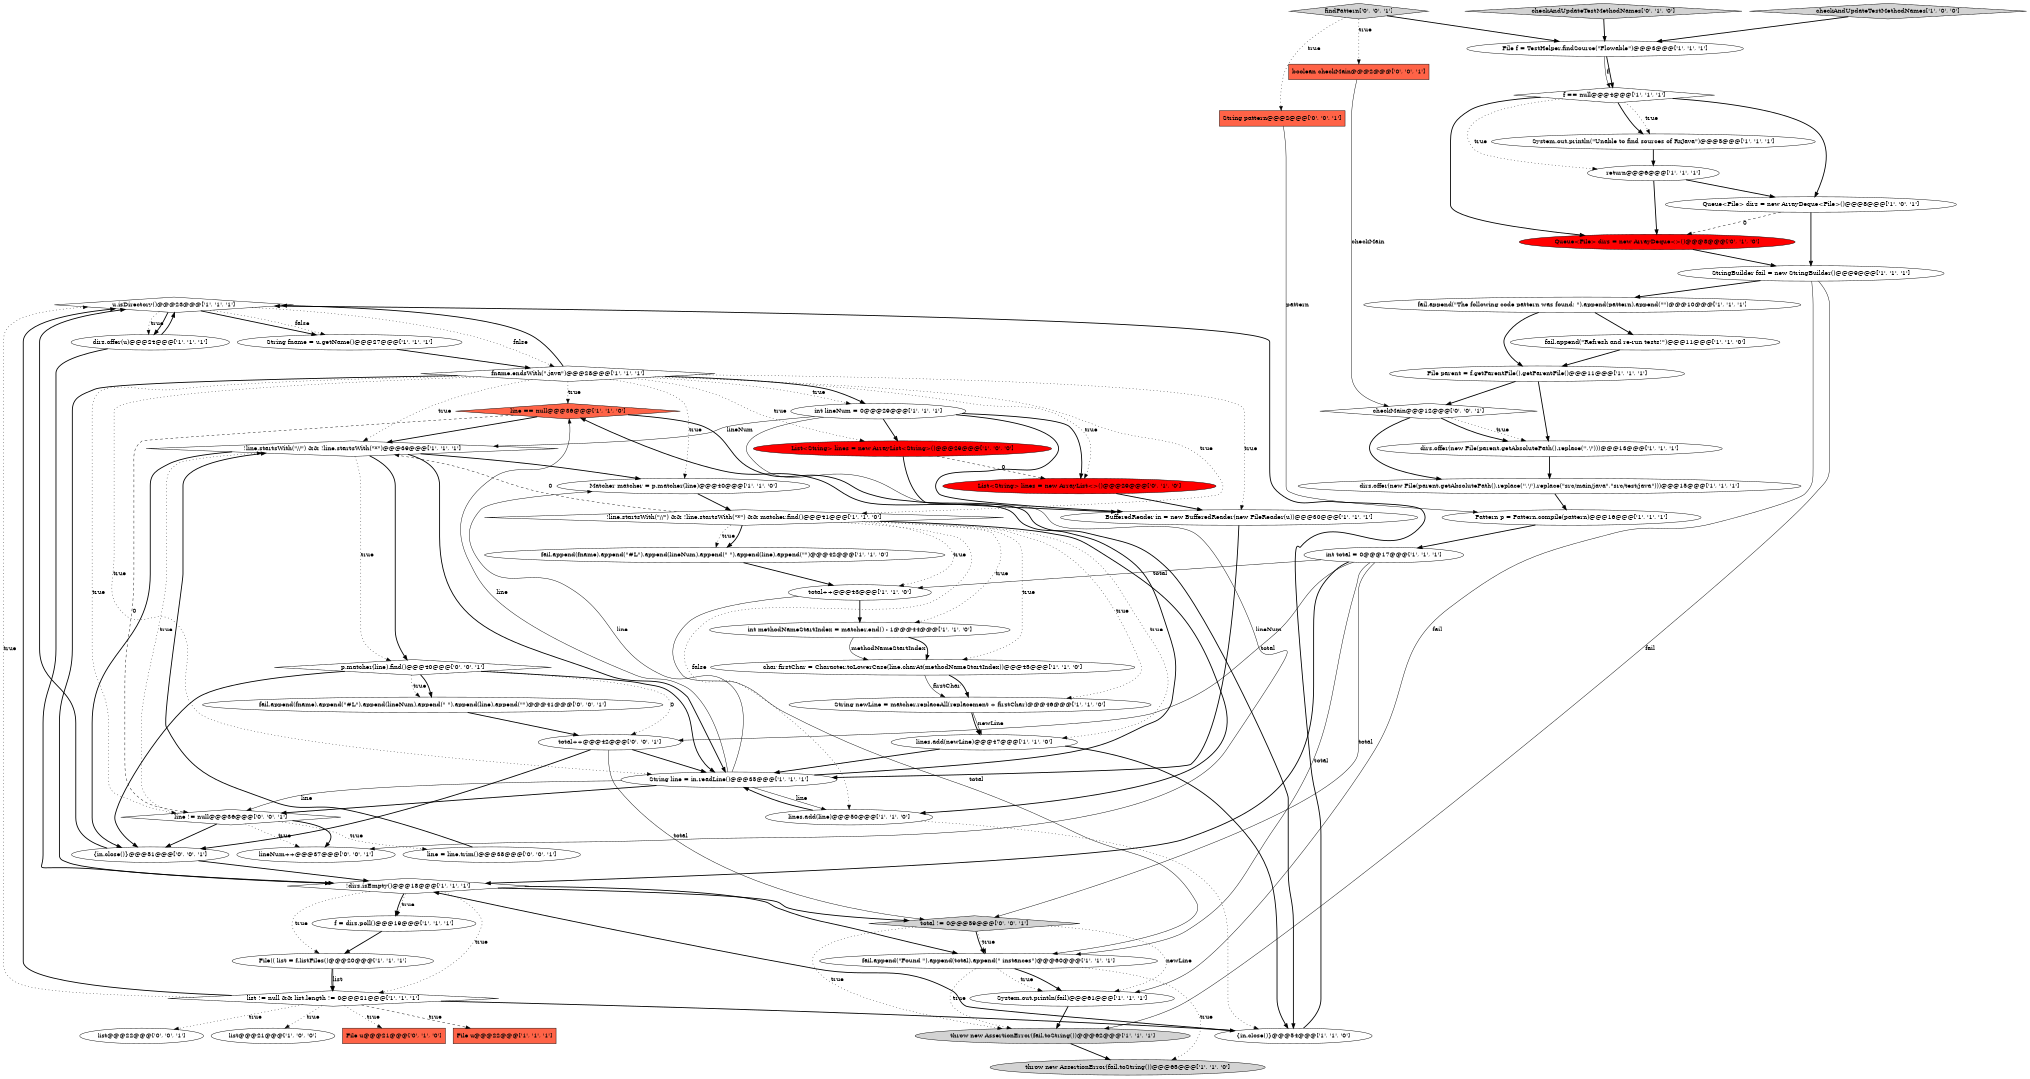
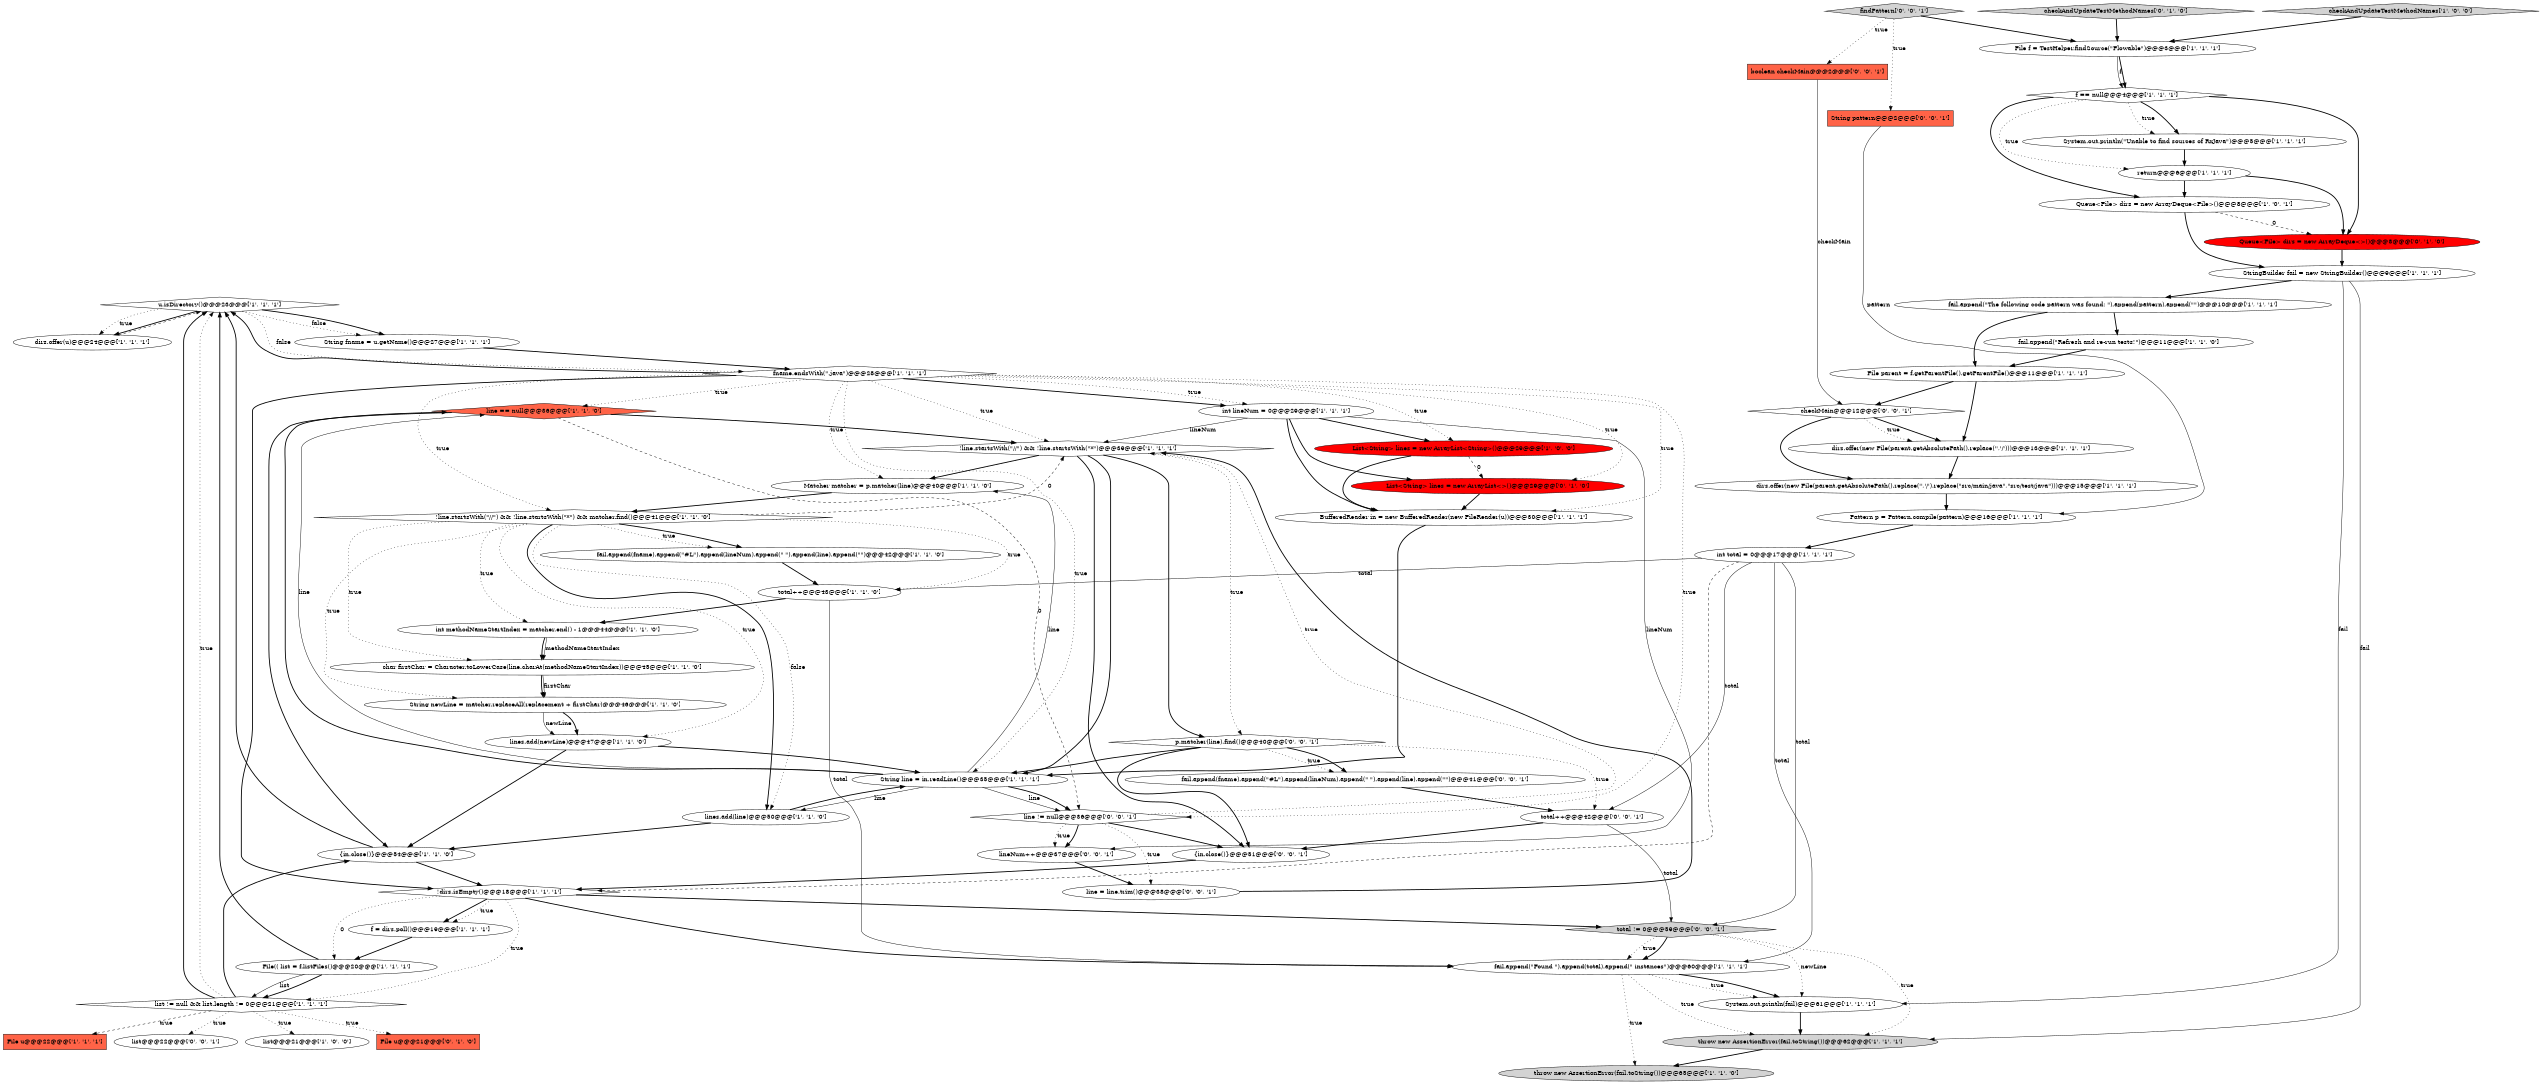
edge "dirs.offer(u)@@@24@@@['1', '1', '1']" -> "u.isDirectory()@@@23@@@['1', '1', '1']": style bold -> dashed
edge "{in.close()}@@@51@@@['0', '0', '1']" -> "u.isDirectory()@@@23@@@['1', '1', '1']": now "File(( list = f.listFiles()@@@20@@@['1', '1', '1']" -> "u.isDirectory()@@@23@@@['1', '1', '1']"
edge "p.matcher(line).find()@@@40@@@['0', '0', '1']" -> "total++@@@42@@@['0', '0', '1']": label "0" -> "true"
edge "dirs.offer(u)@@@24@@@['1', '1', '1']" -> "!dirs.isEmpty()@@@18@@@['1', '1', '1']": removed
edge "total++@@@42@@@['0', '0', '1']" -> "String line = in.readLine()@@@35@@@['1', '1', '1']": removed
edge "lines.add(line)@@@50@@@['1', '1', '0']" -> "{in.close()}@@@54@@@['1', '1', '0']": style dotted -> bold
edge "int total = 0@@@17@@@['1', '1', '1']" -> "!dirs.isEmpty()@@@18@@@['1', '1', '1']": style bold -> dashed
edge "lineNum++@@@37@@@['0', '0', '1']" -> "line = line.trim()@@@38@@@['0', '0', '1']": added
edge "!dirs.isEmpty()@@@18@@@['1', '1', '1']" -> "File(( list = f.listFiles()@@@20@@@['1', '1', '1']": label "true" -> "0"
